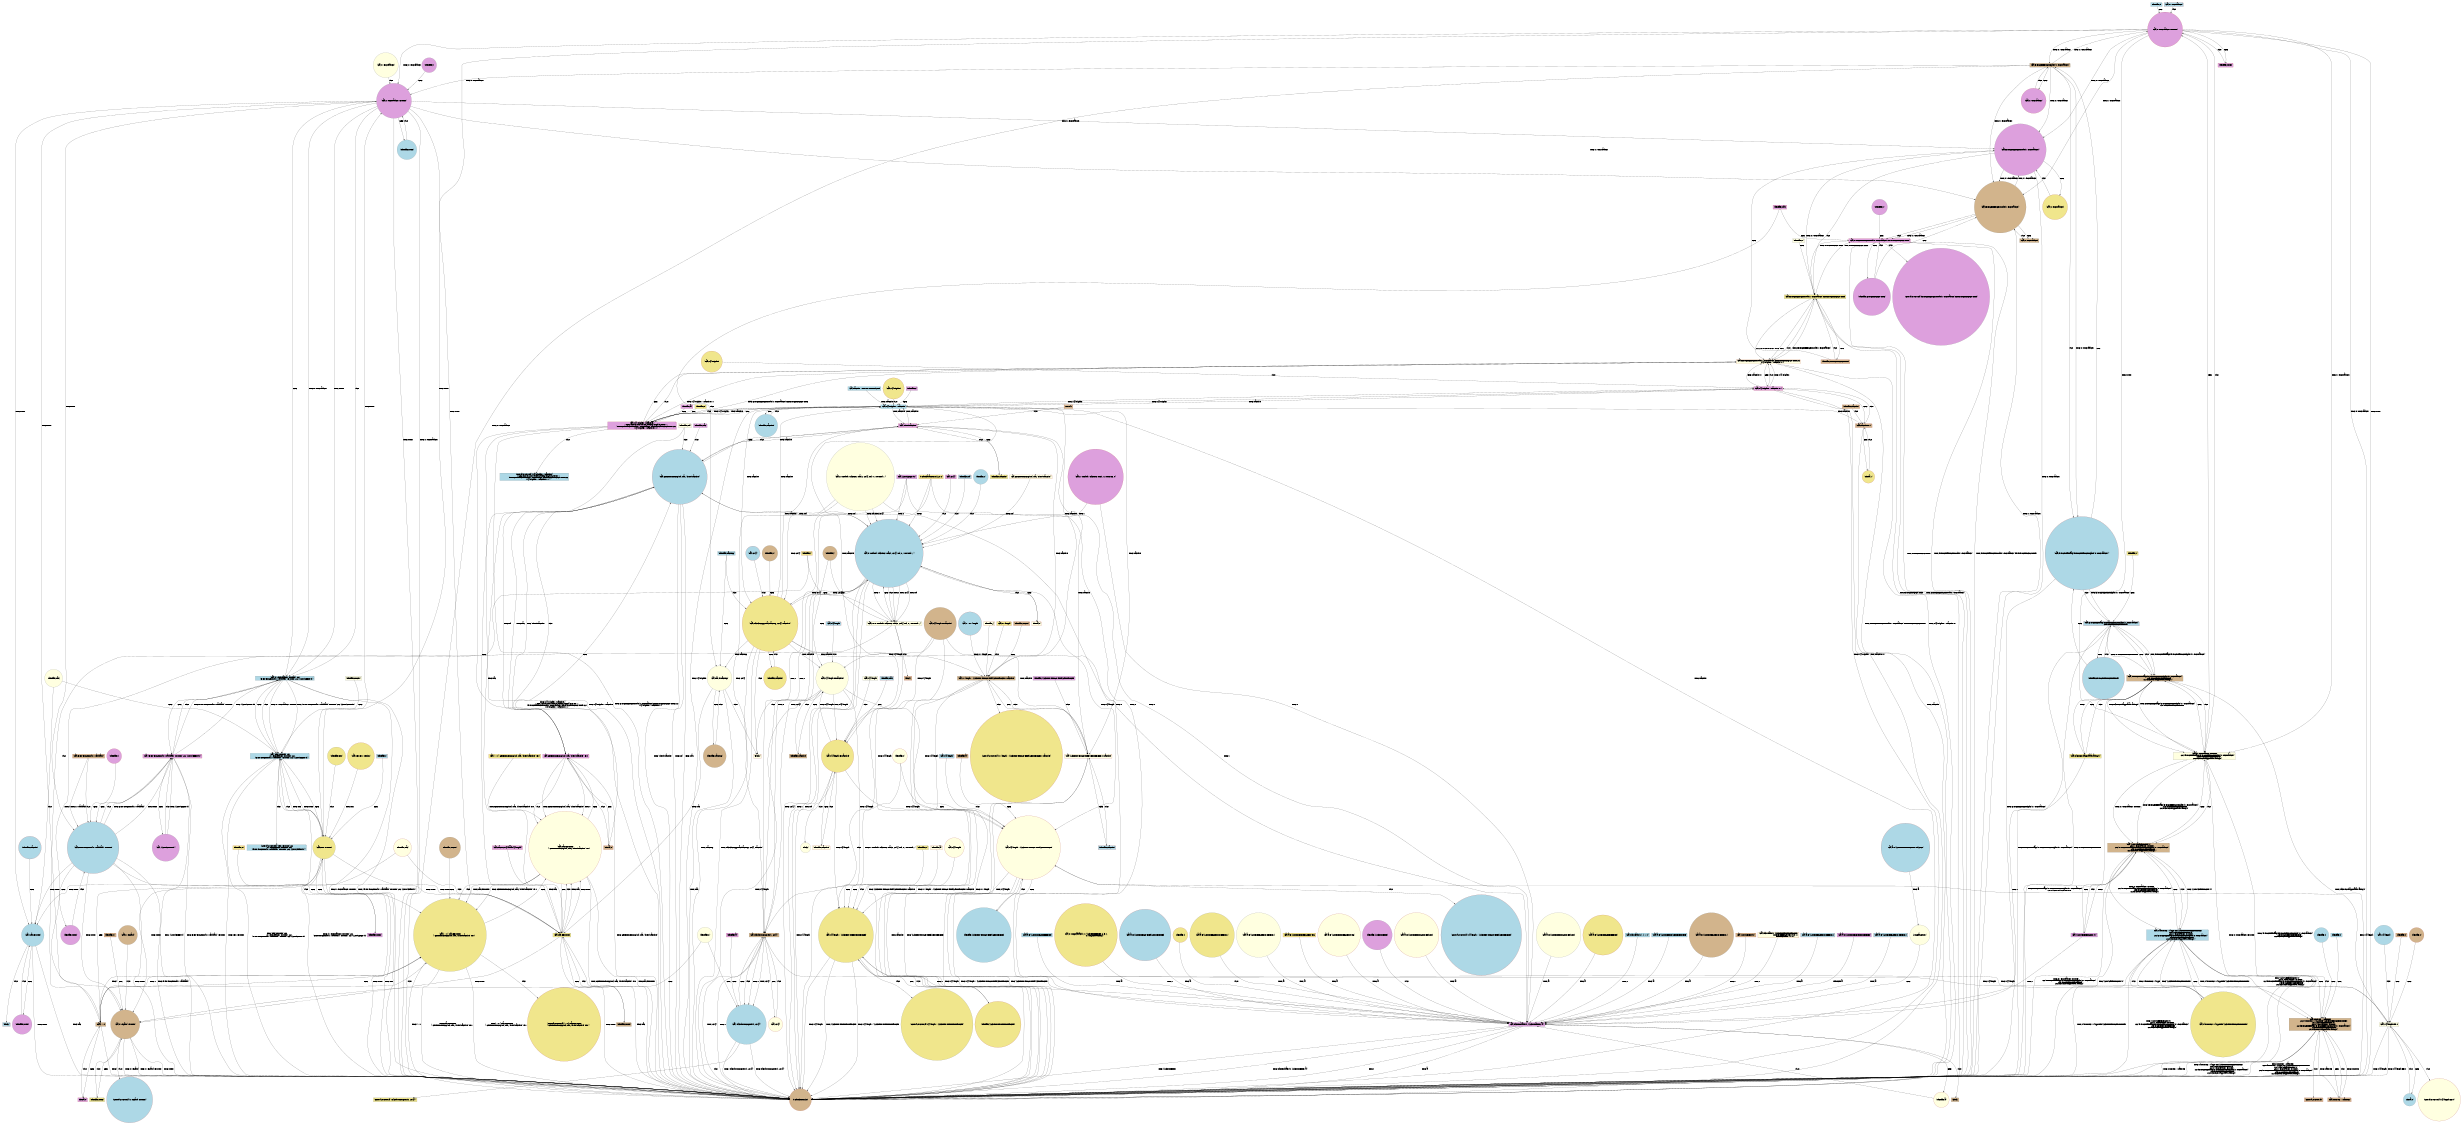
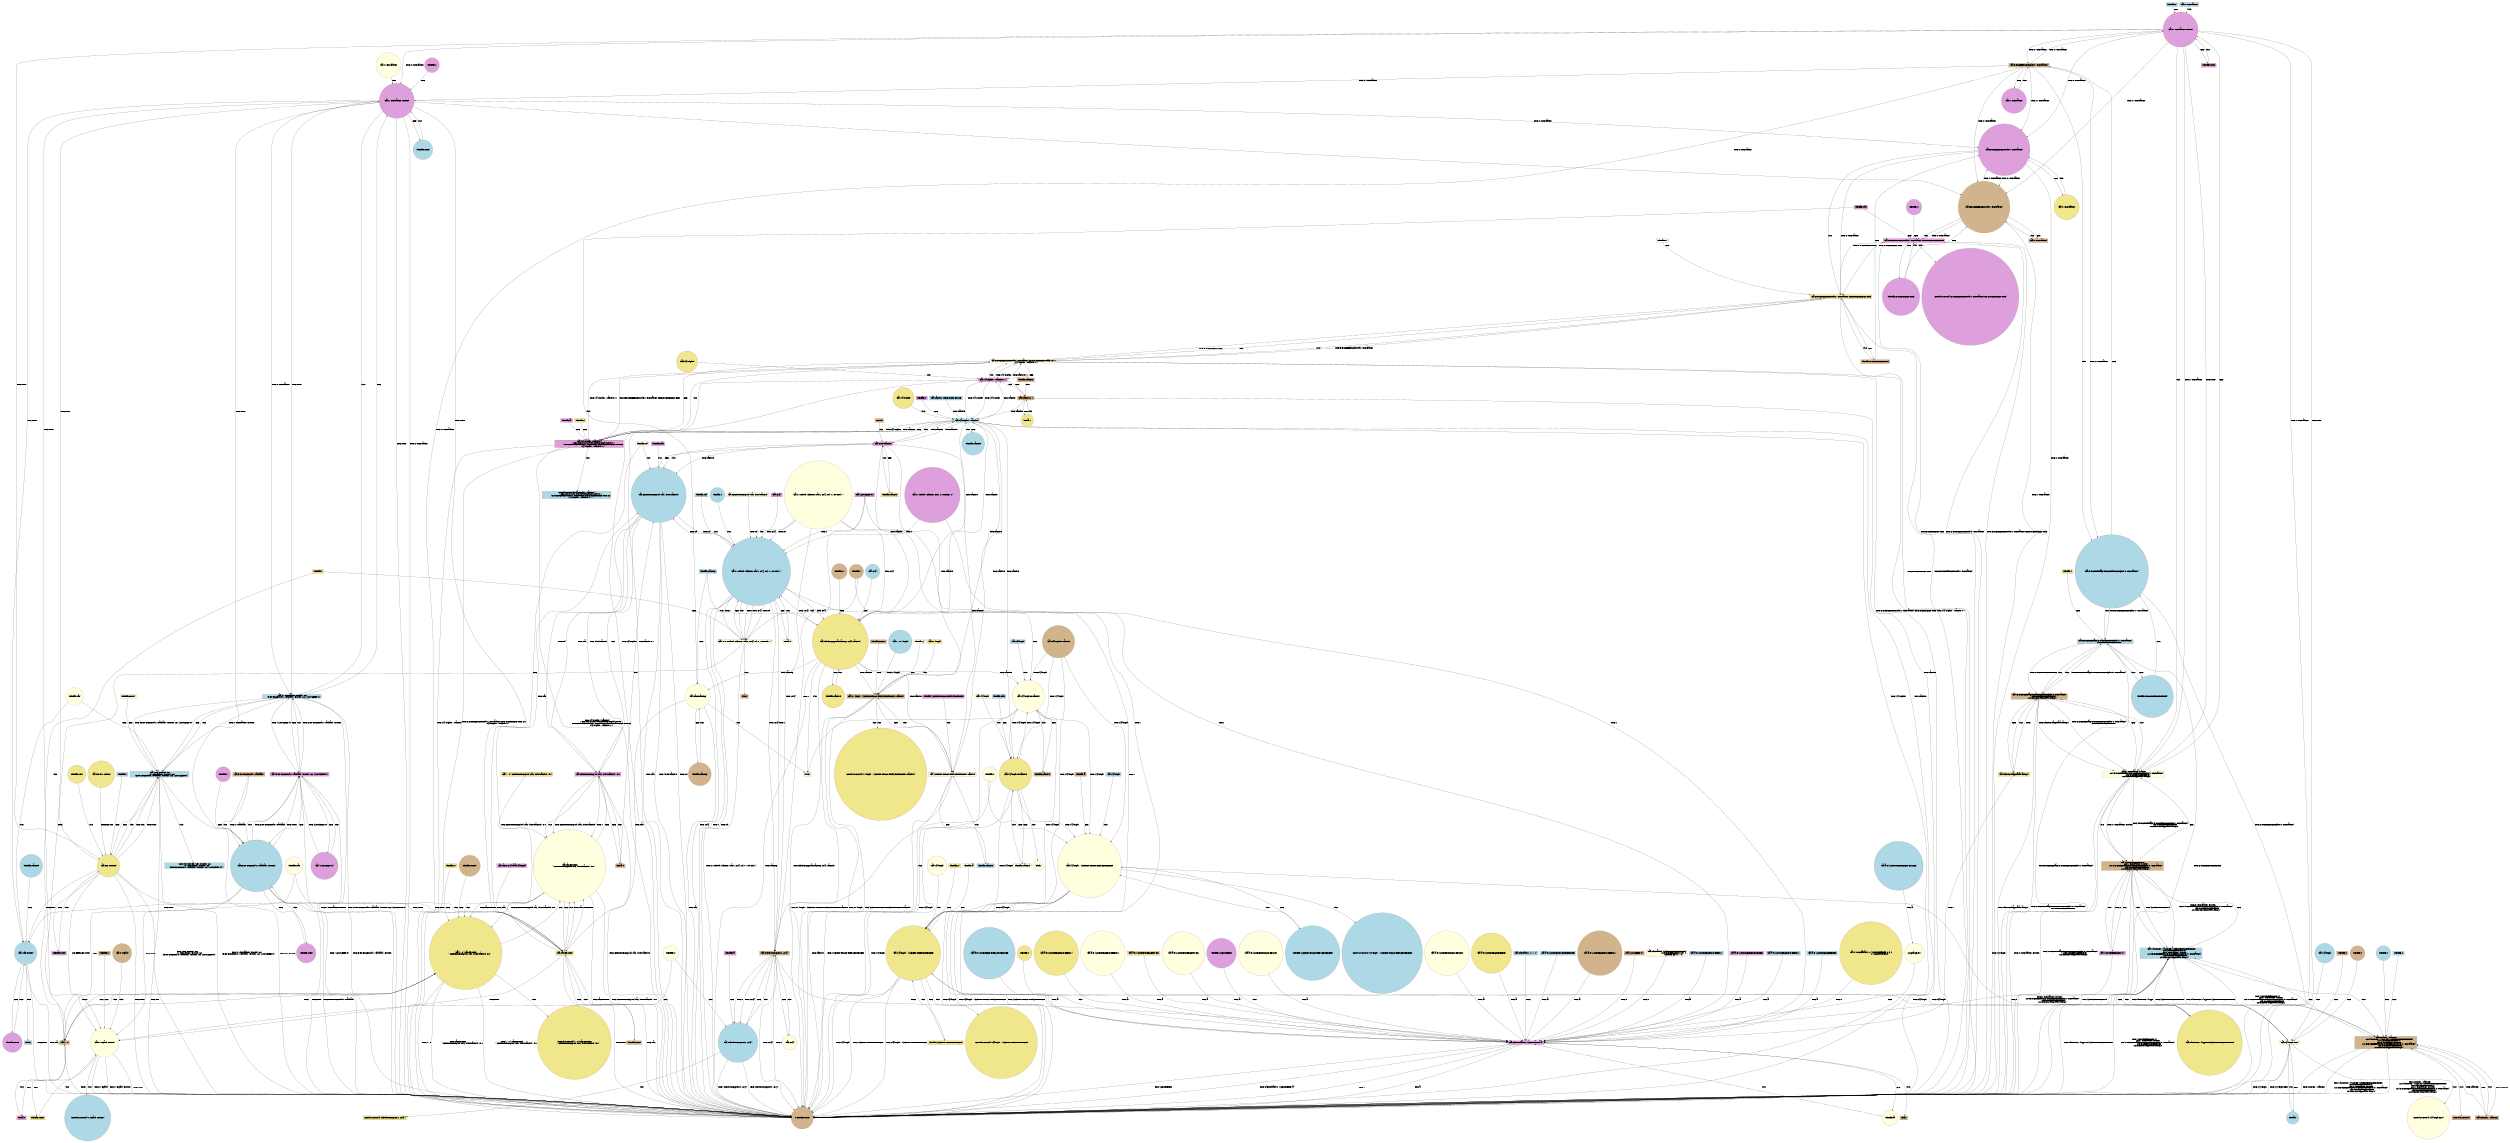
edge "(Call,rr[j].orig_len < mac_size)" -> "(Call,mac_size + 1)": reversed
node "(MethodParameterIn,SSL *s)": removed
edge "(Call,sess = s->session)" -> "(Call,sess != NULL)": label "DDG: sess" -> "EXPLICIT: sess"
edge "(Call,sess != NULL)" -> "(Call,s->expand != NULL)": label "DDG: NULL" -> "COMPRESSED: NULL"
edge "(Call,al = SSL_AD_DECRYPTION_FAILED)" -> "(Call,ssl3_send_alert(s, SSL3_AL_FATAL, al))": label "LENGTH: al" -> "DDG: al"
node "(Call,s->expand != NULL)": fillcolor tan -> lightyellow
node "(Identifier,SSL3_RT_MAX_PLAIN_LENGTH)": shape circle -> note
